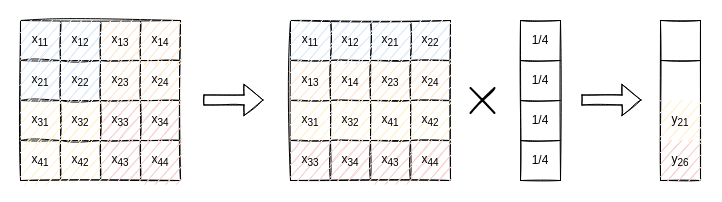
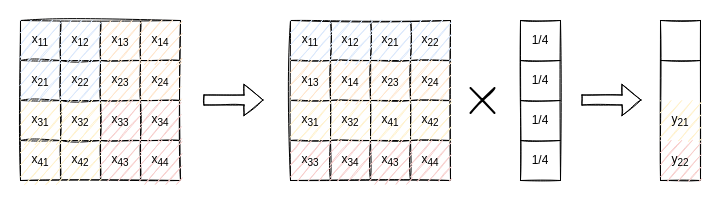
node "y26": label "y26" -> "y22"
